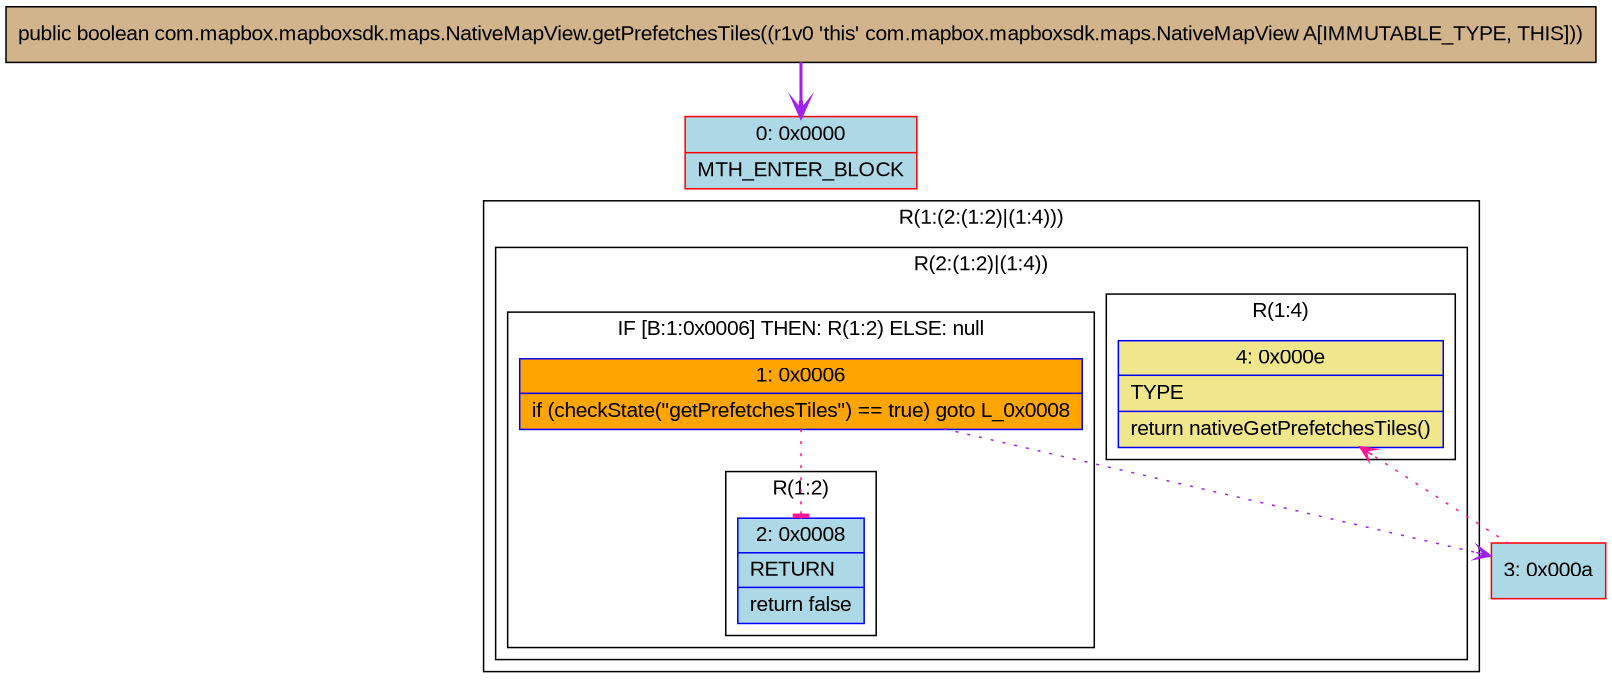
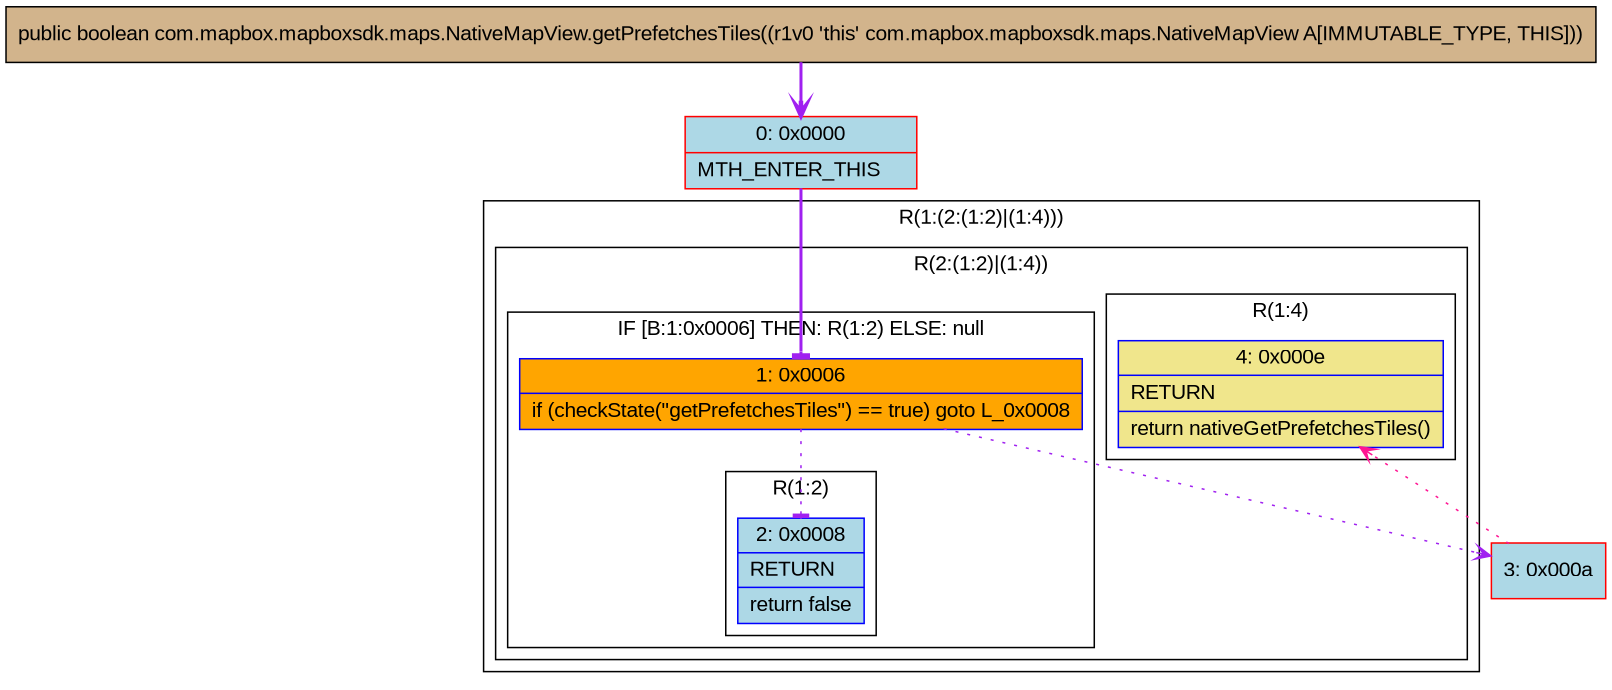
node "0: 0x0000": text "MTH_ENTER_BLOCK" -> "MTH_ENTER_THIS"
edge "0: 0x0000" -> "1: 0x0006": added
node "4: 0x000e": text "TYPE" -> "RETURN"
edge "1: 0x0006" -> "2: 0x0008": color deeppink -> purple
